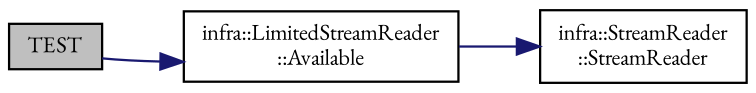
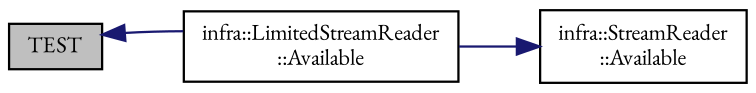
node "infra::StreamReader ::StreamReader": label "infra::StreamReader ::StreamReader" -> "infra::StreamReader ::Available"
edge "TEST" -> "infra::LimitedStreamReader ::Available": reversed
